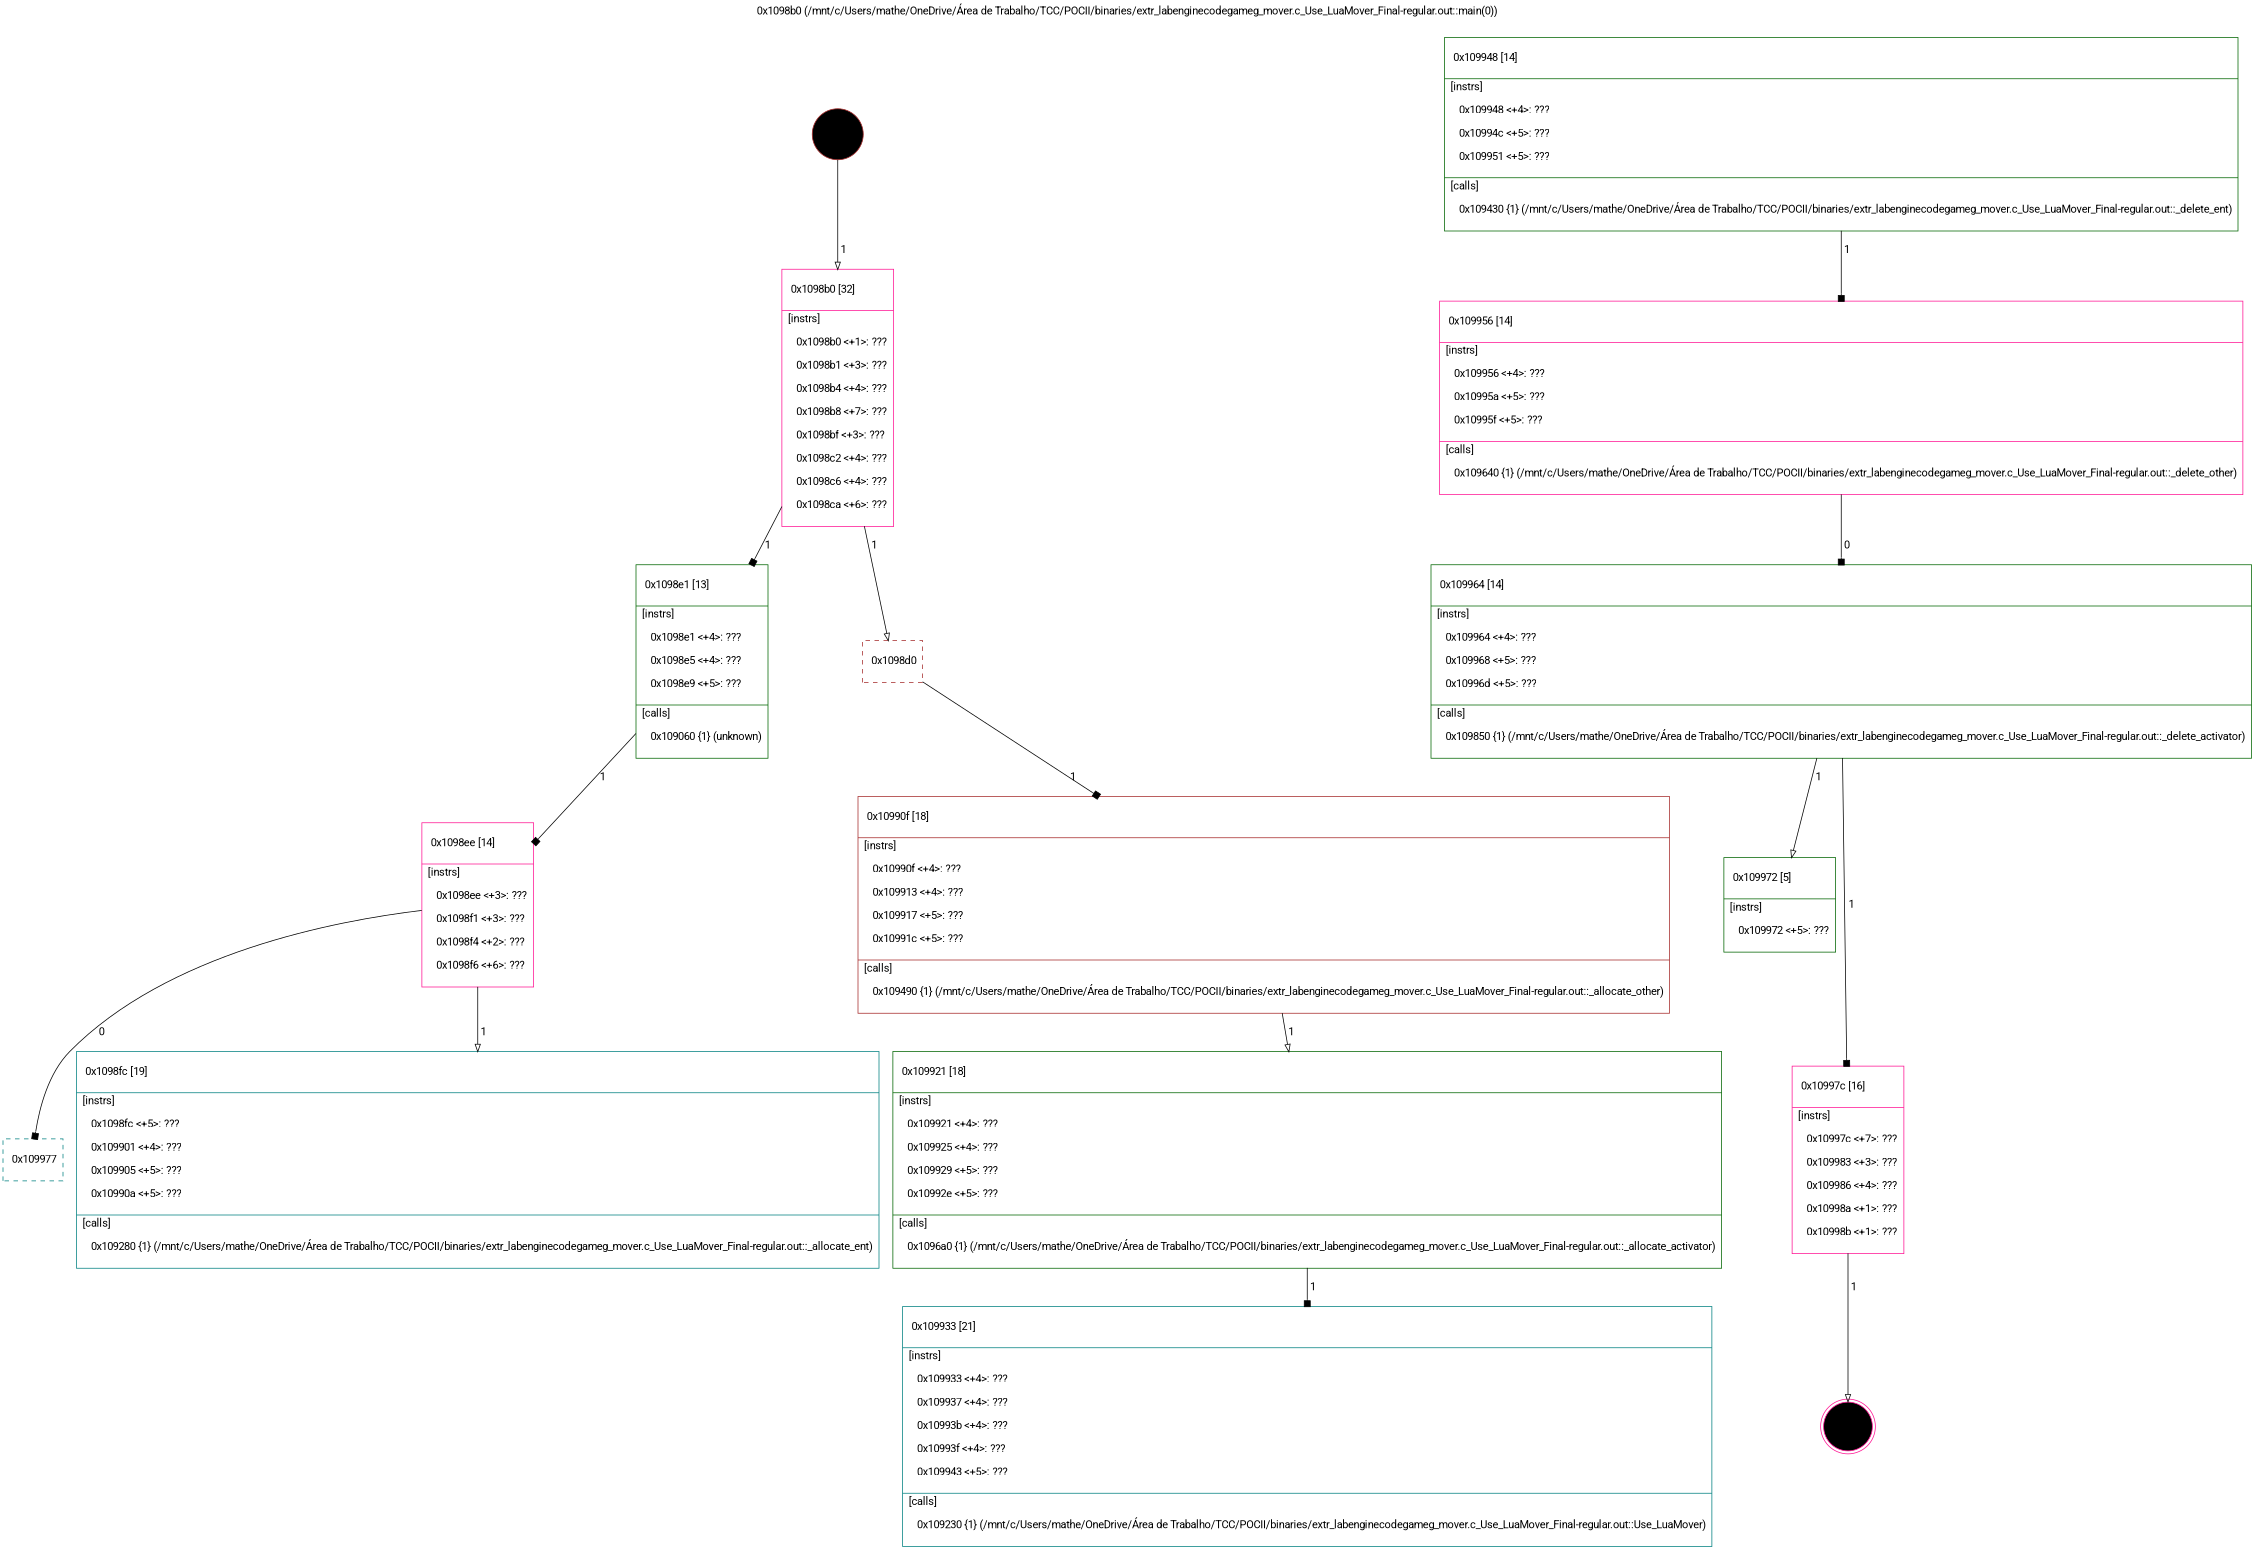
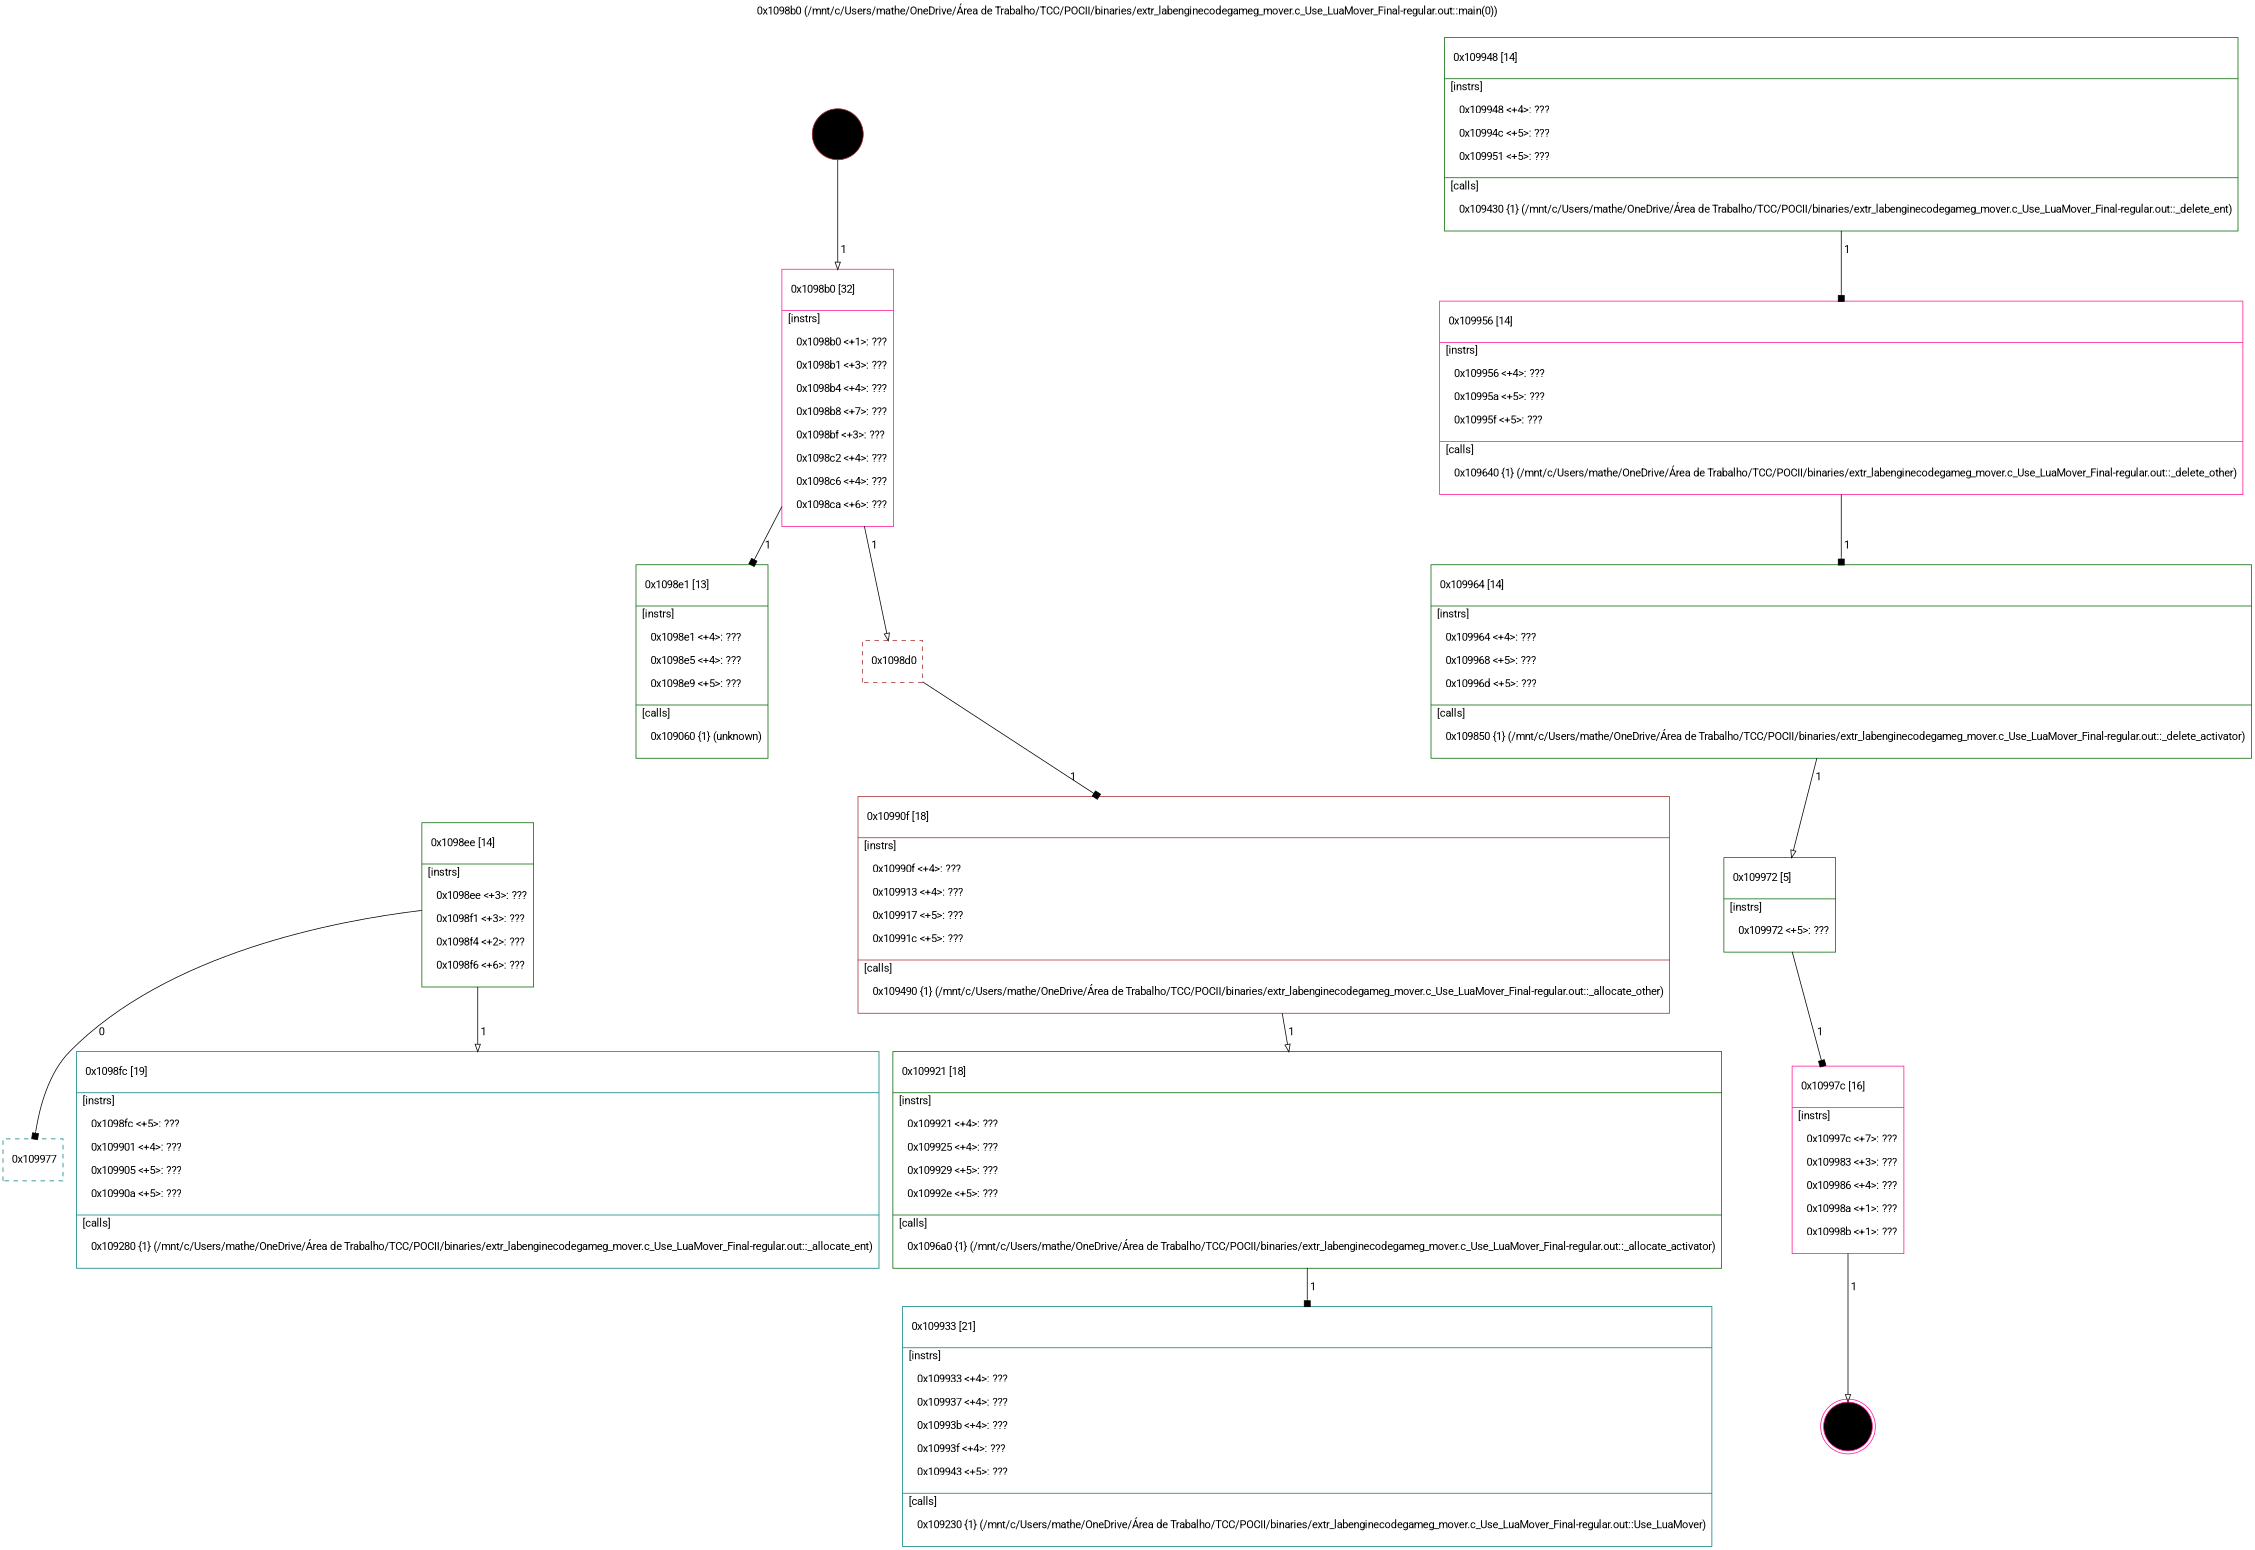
edge "0x109956 [14]" -> "0x109964 [14]": label " 0" -> " 1"
edge "0x1098e1 [13]" -> "0x1098ee [14]": removed, label "1"
node "0x1098ee [14]": color deeppink -> darkgreen
edge "0x109964 [14]" -> "0x10997c [16]": now "0x109972 [5]" -> "0x10997c [16]"
